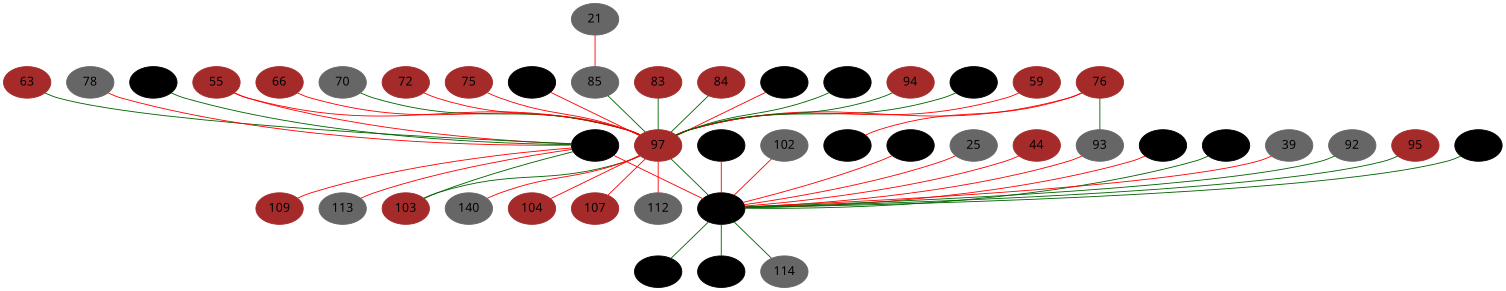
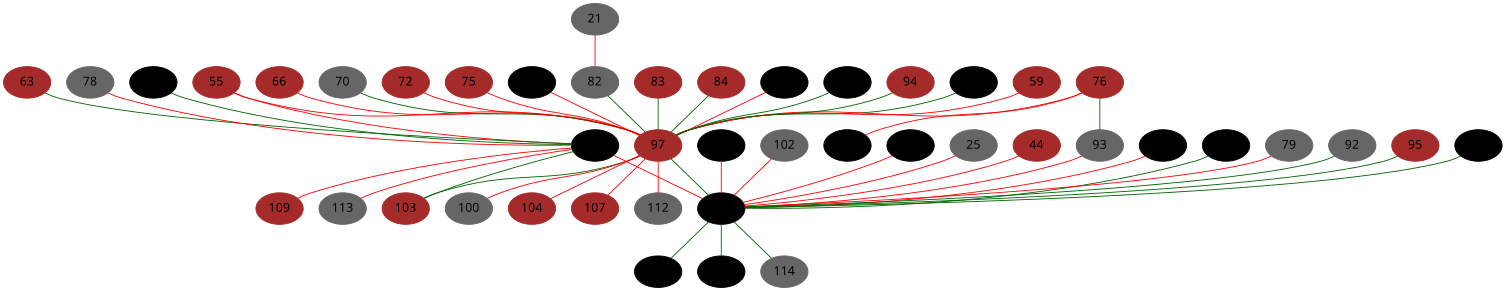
node "85": label "85" -> "82"
node "39": label "39" -> "79"
node "140": label "140" -> "100"
